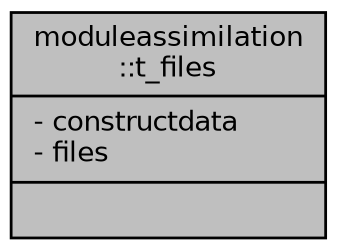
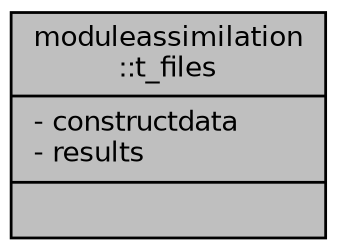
node "moduleassimilation": text "- files" -> "- results"
